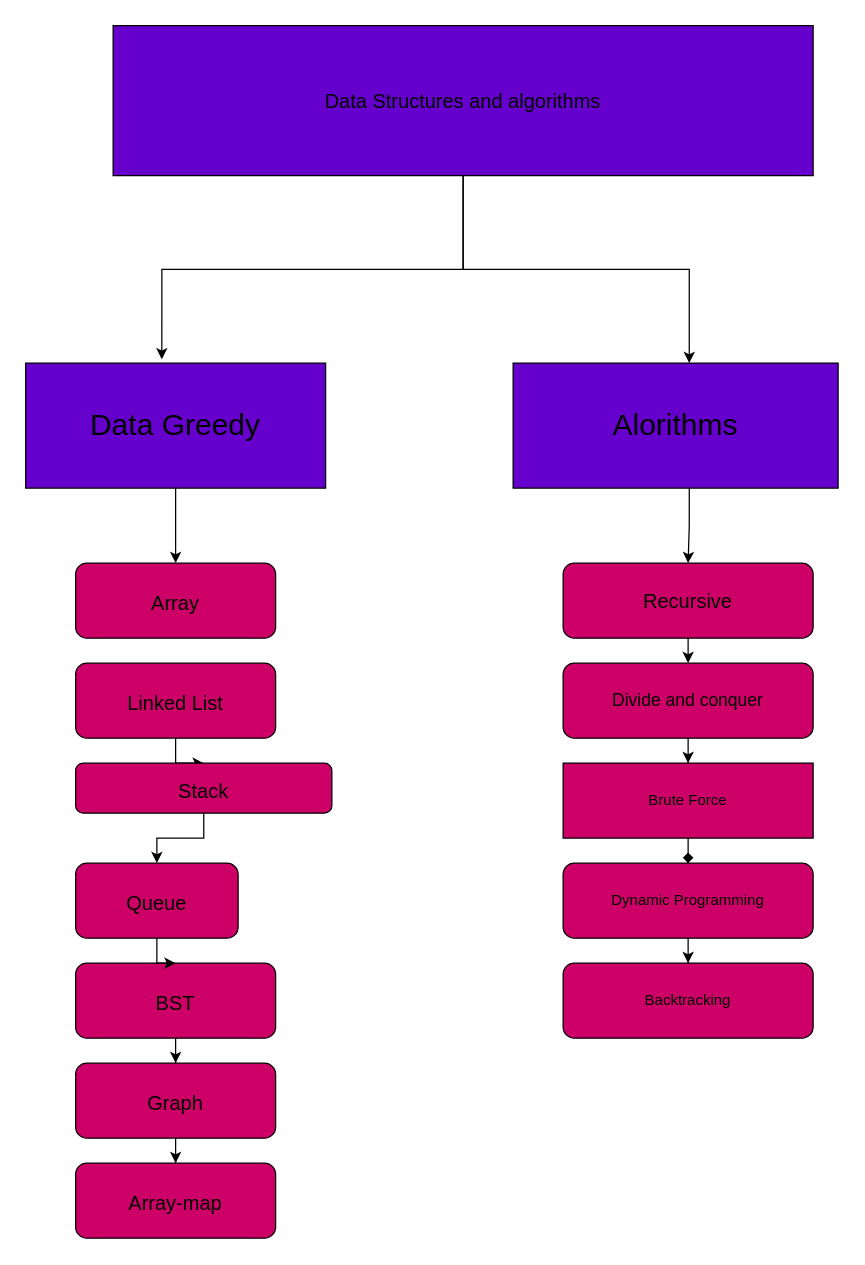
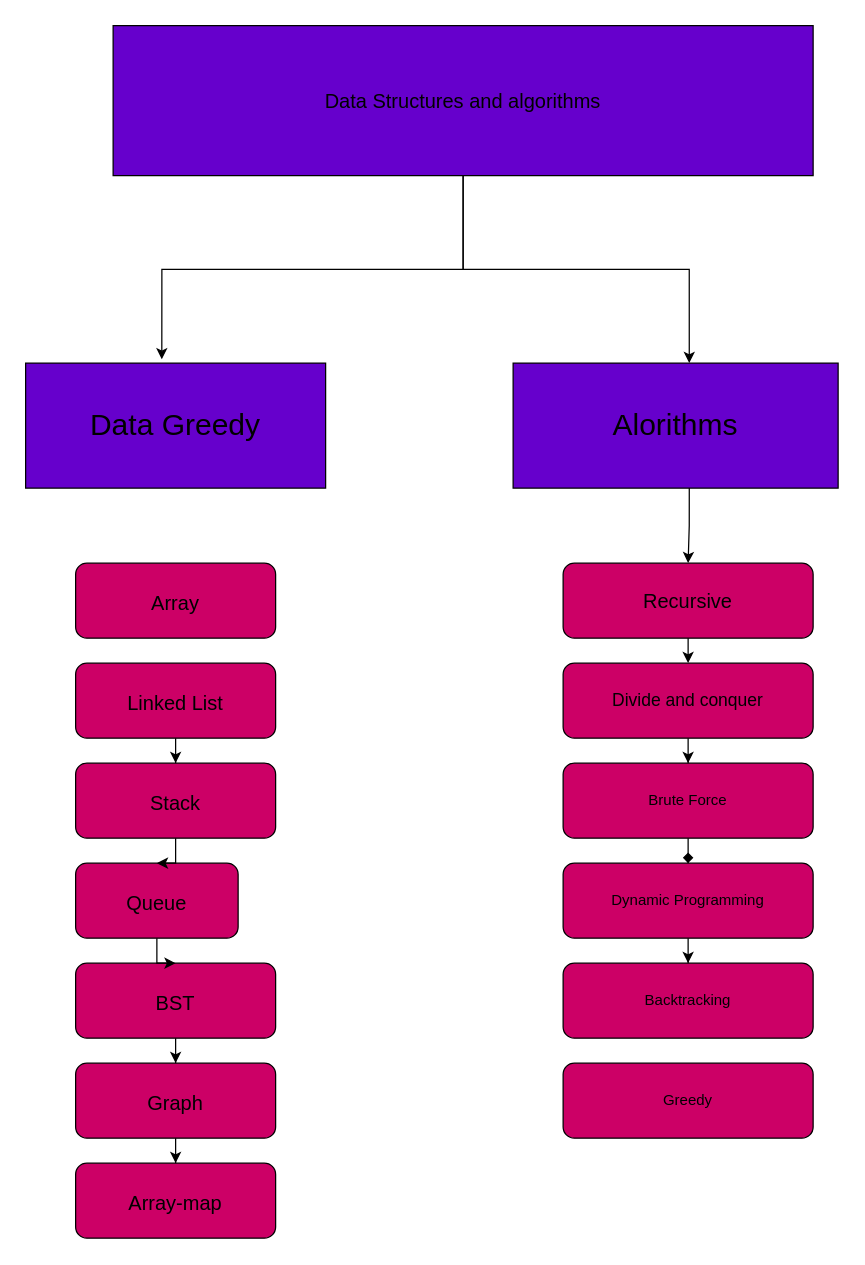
edge "Data Greedy" -> "Array": removed
node "Stack": size 256x50 -> 200x75
node "Brute Force": shape rectangle -> rounded rectangle
node "Greedy": added
